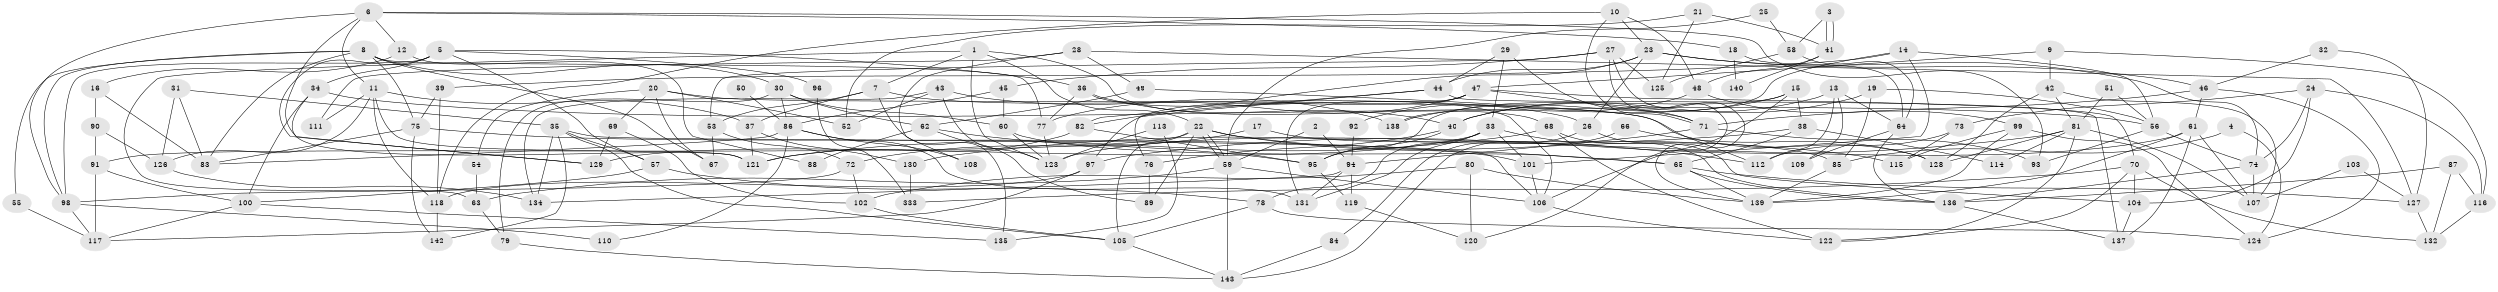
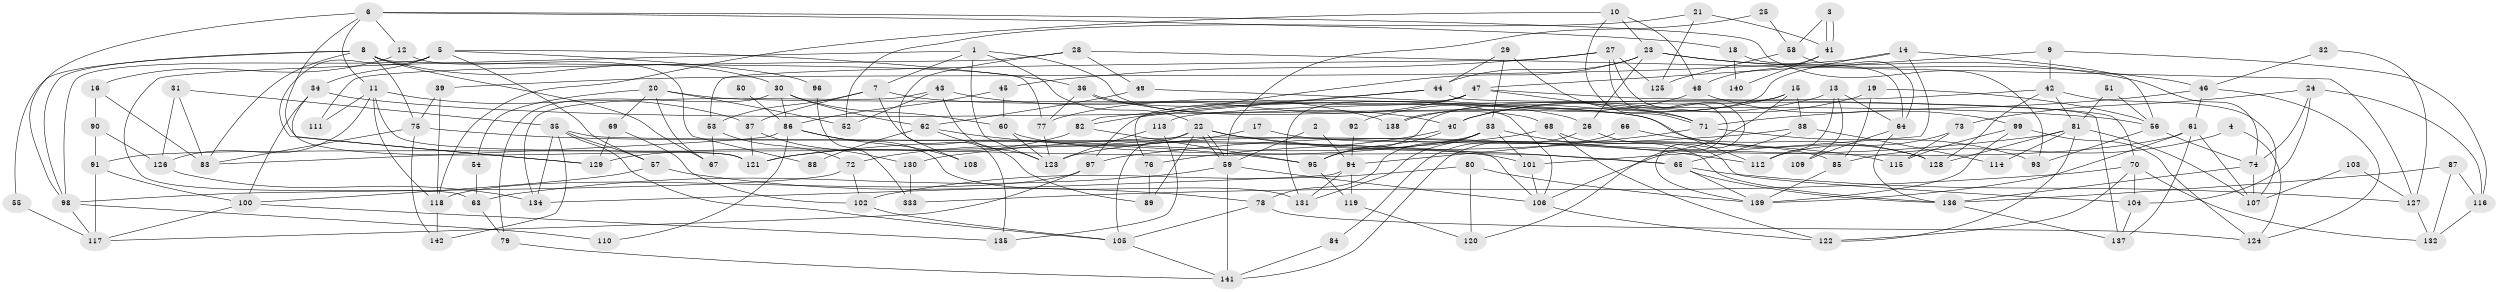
edge "42" -- "113": added
node "143": label "143" -> "141"
